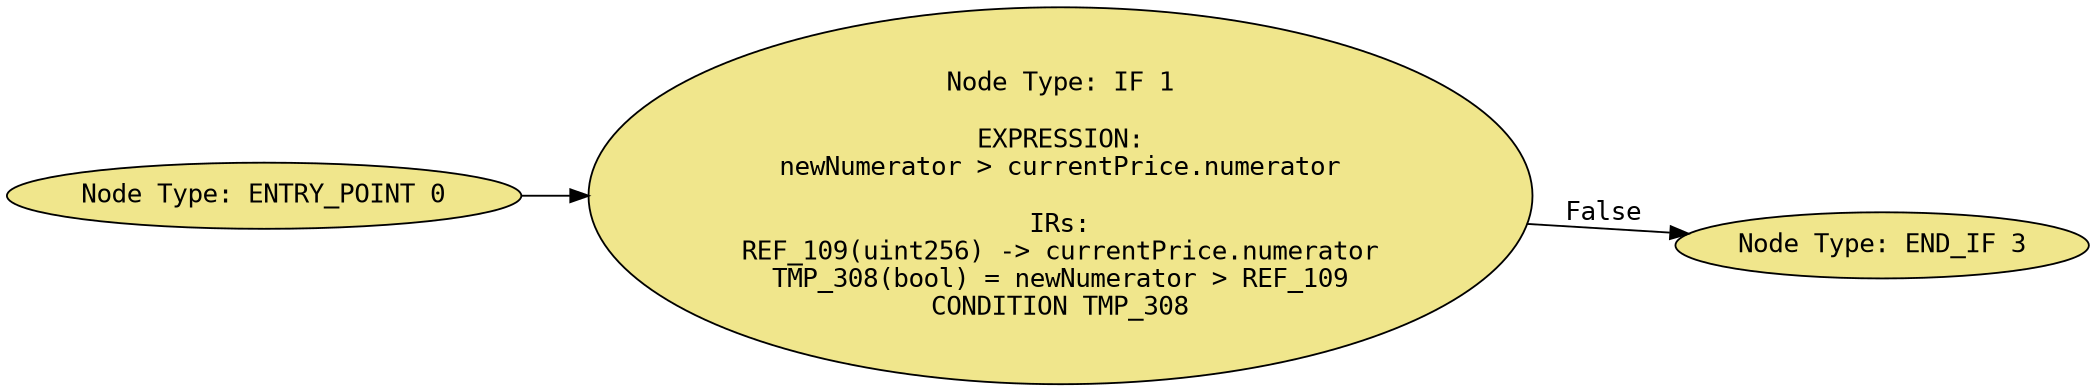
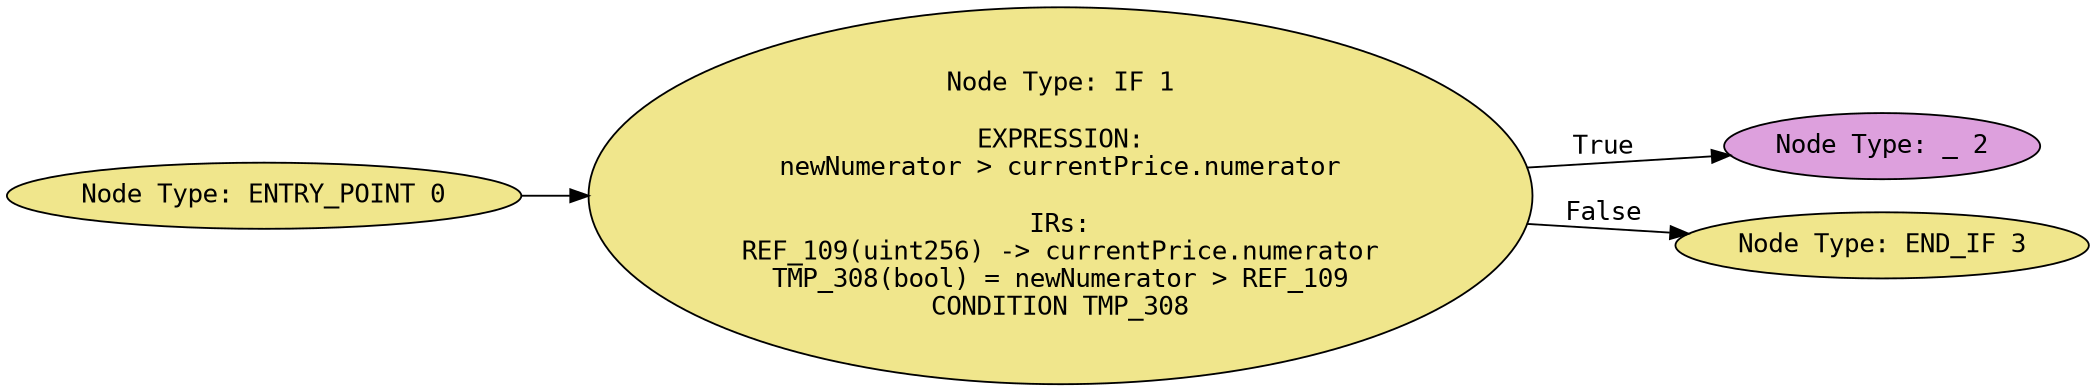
node "Node Type: _ 2": added
